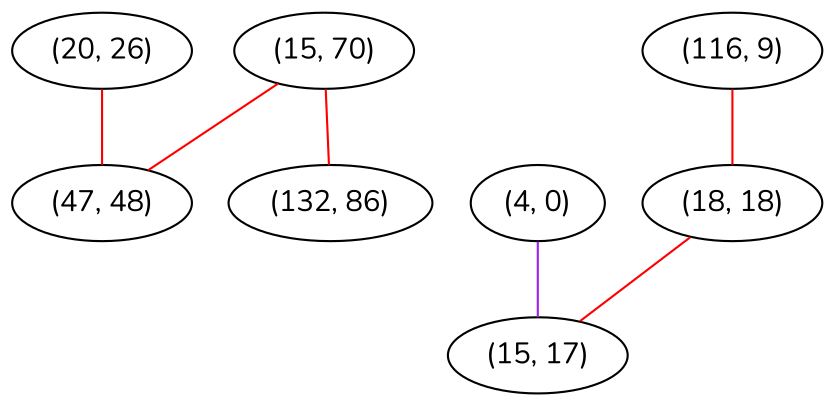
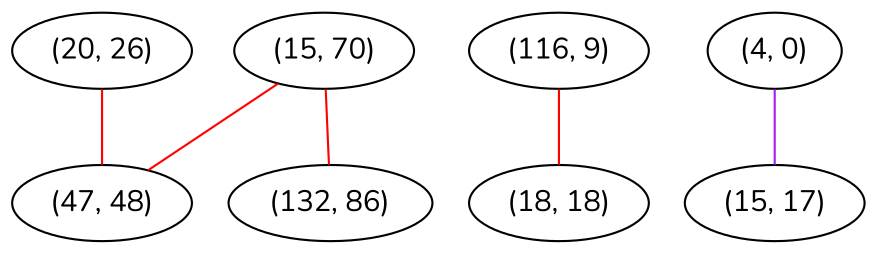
edge "(18, 18)" -- "(15, 17)": removed
